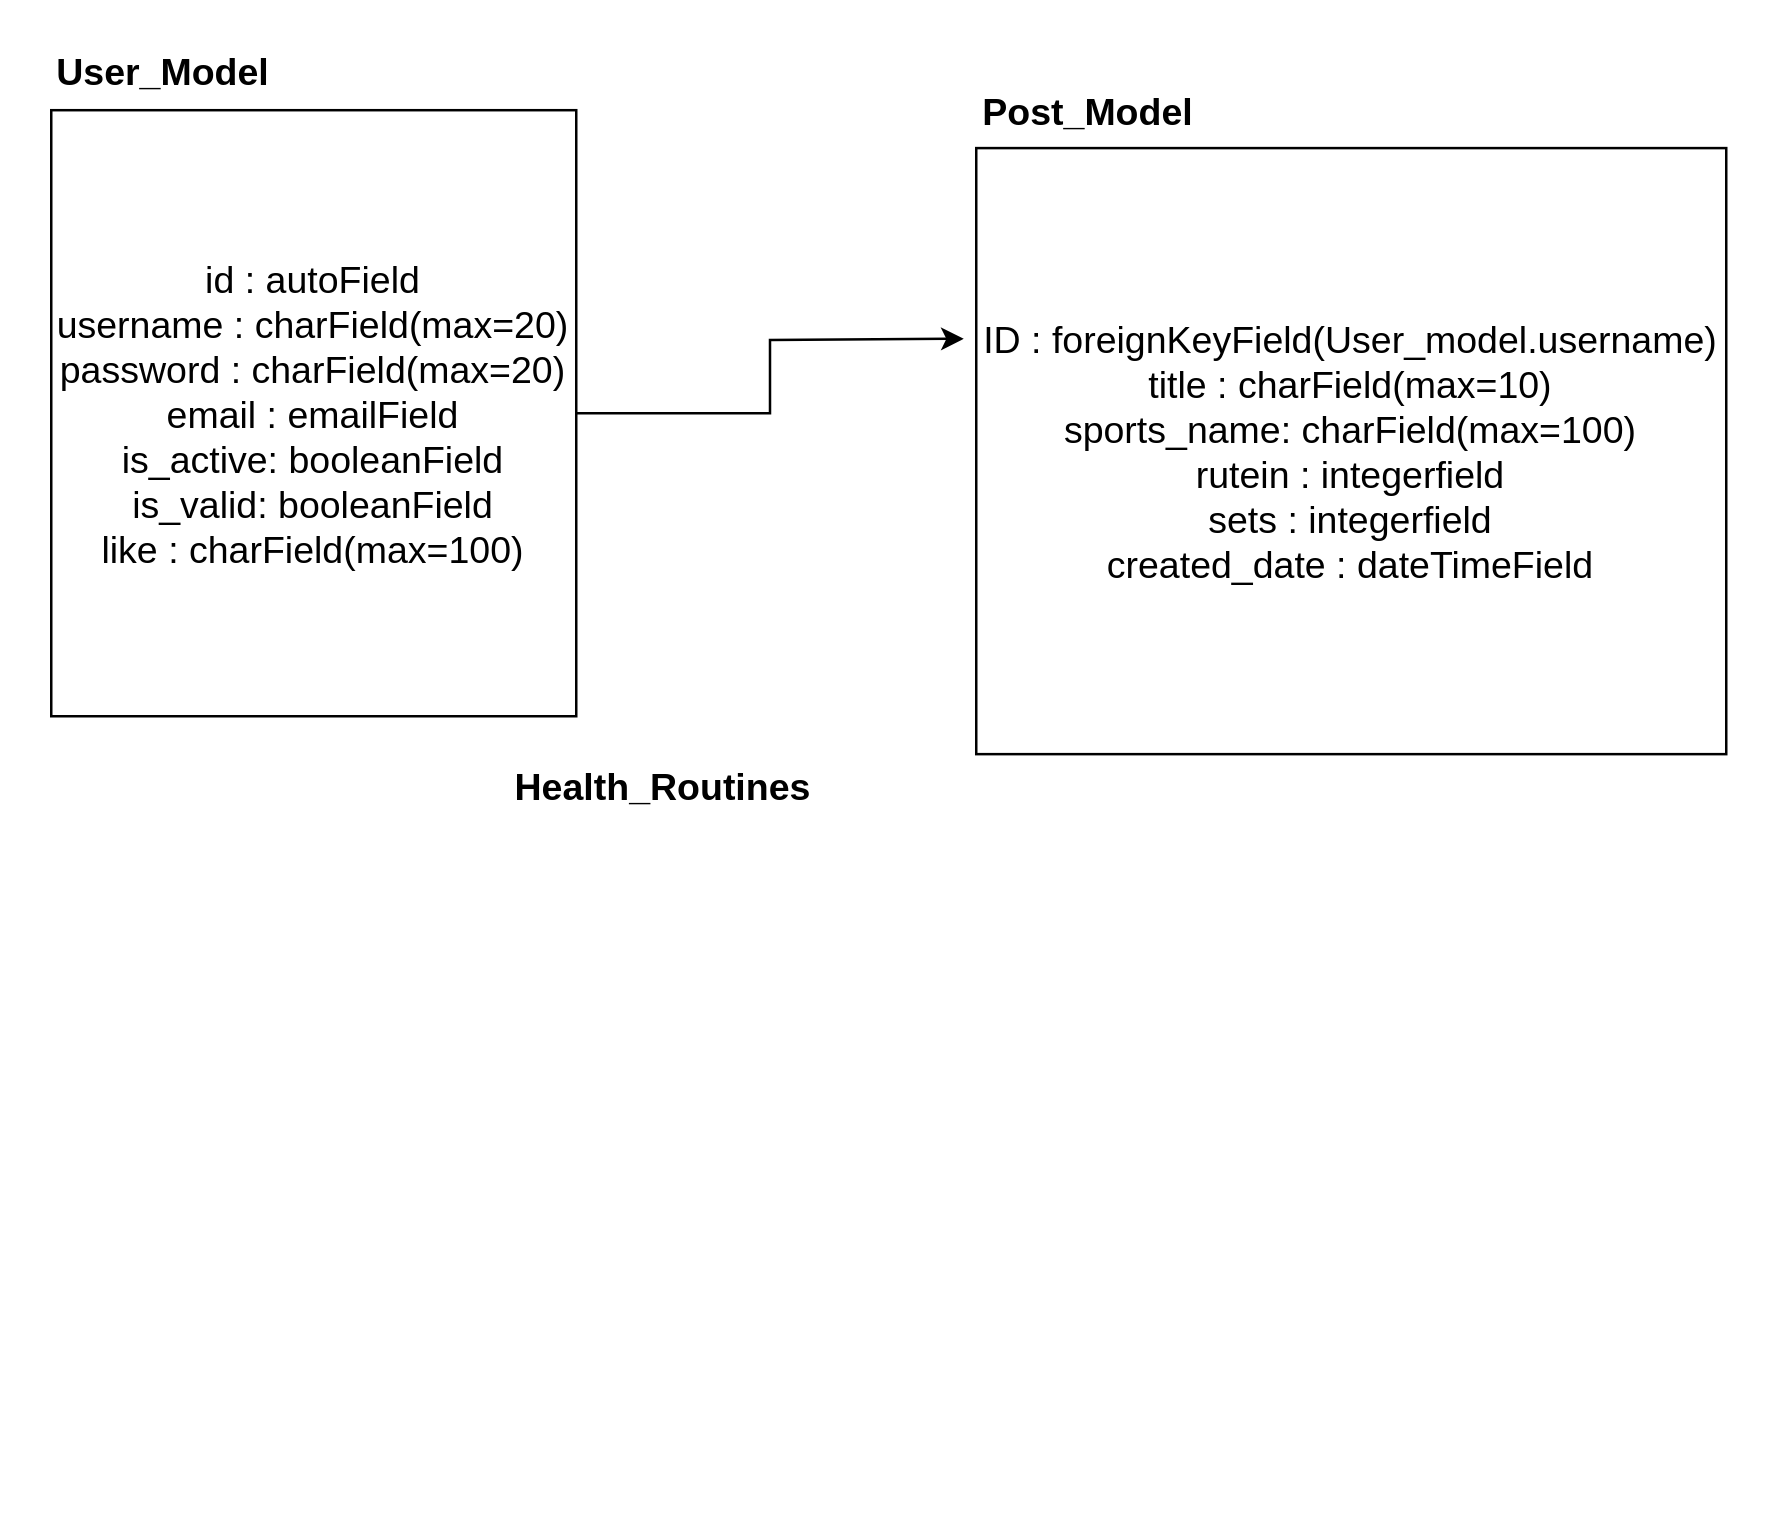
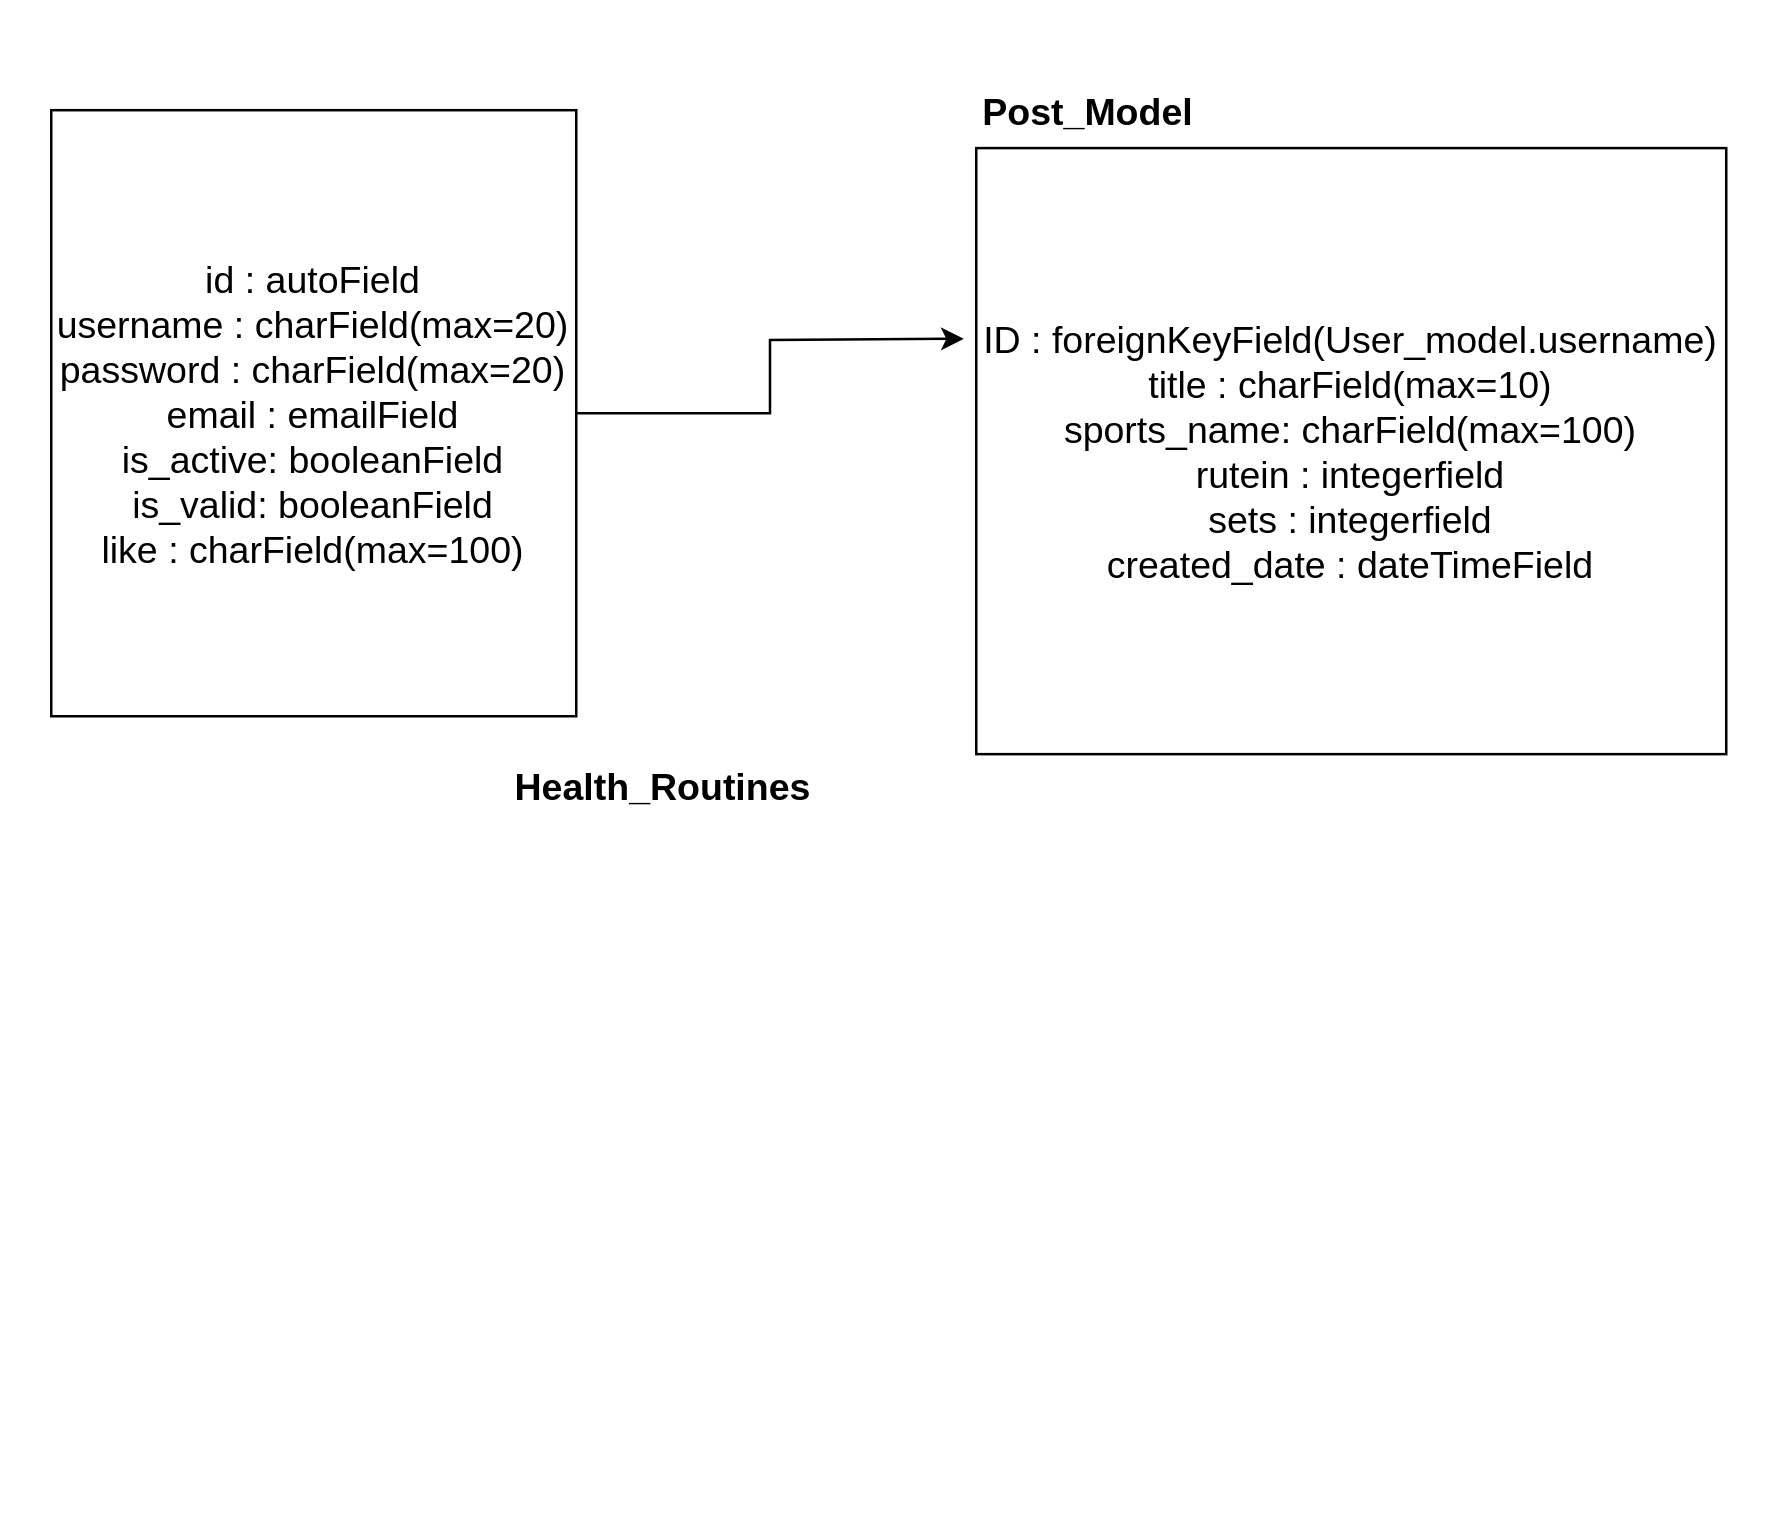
node "User_Model": removed
